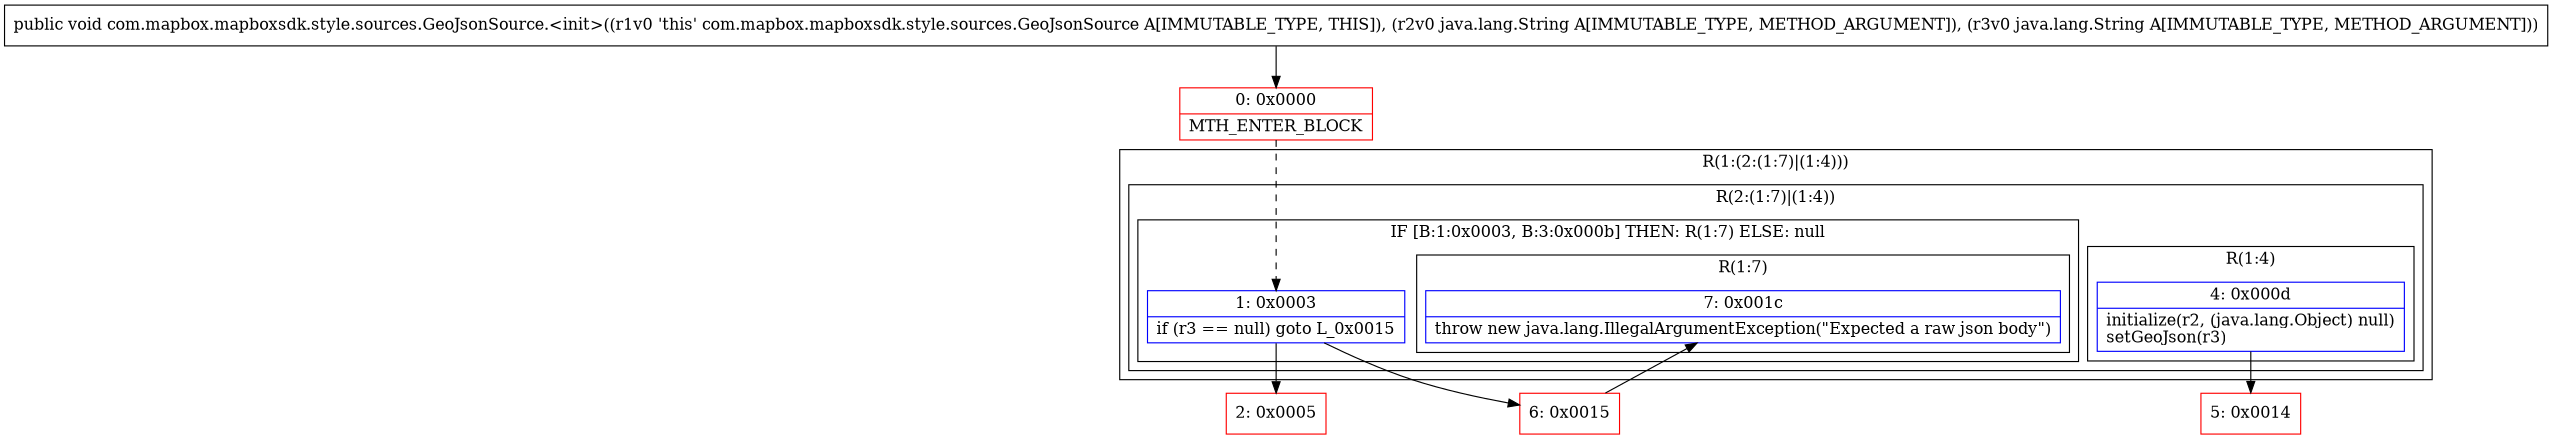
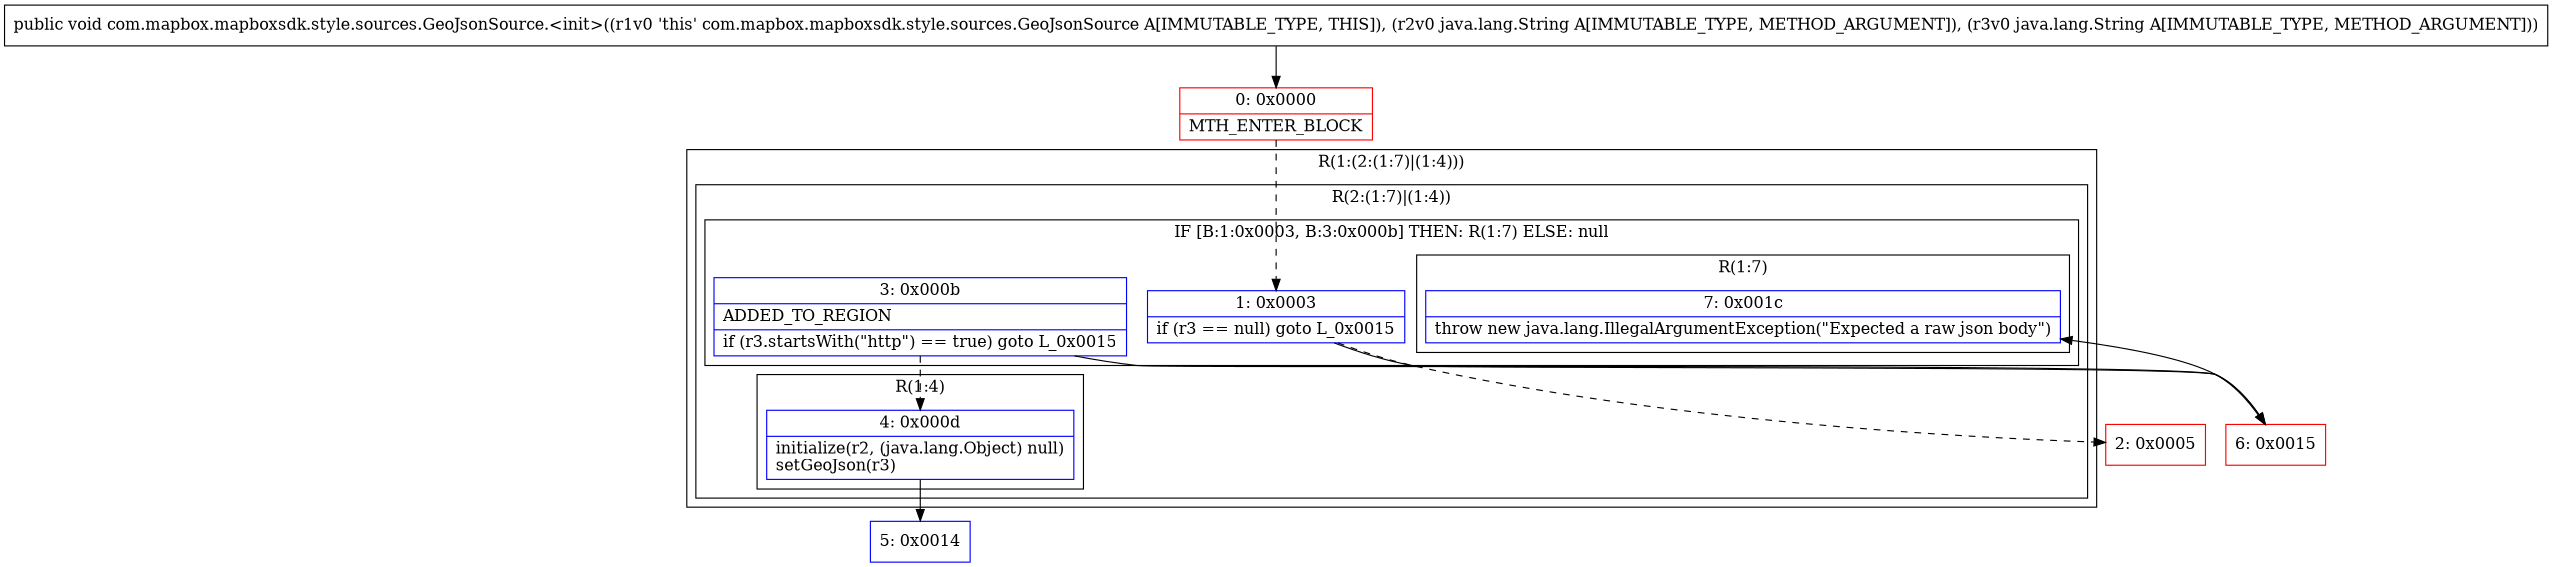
node "3: 0x000b": added
edge "1: 0x0003" -> "2: 0x0005": style solid -> dashed
node "5: 0x0014": color red -> blue
